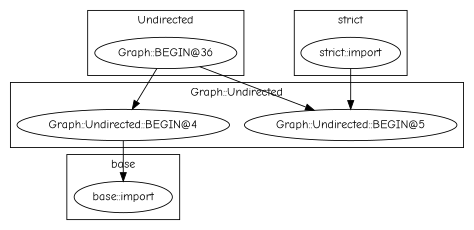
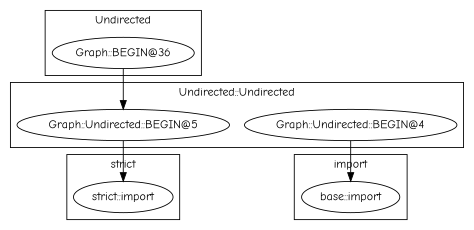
edge "Graph::BEGIN@36" -> "Graph::Undirected::BEGIN@4": removed
edge "strict::import" -> "Graph::Undirected::BEGIN@5": reversed
cluster "Graph::Undirected": label "Graph::Undirected" -> "Undirected::Undirected"
cluster "base": label "base" -> "import"
